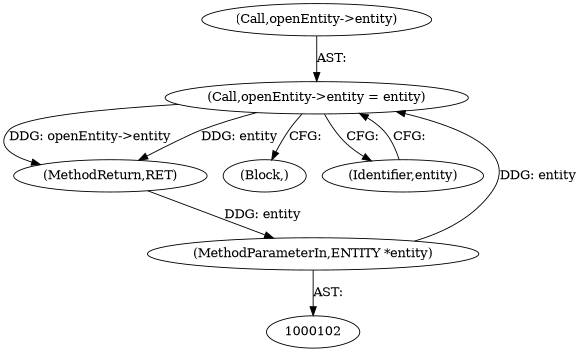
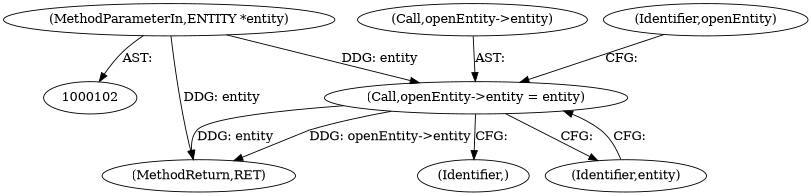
node "(Identifier,openEntity)": added
node "(Block,)": label "(Block,)" -> "(Identifier,)"
edge "(MethodReturn,RET)" -> "(MethodParameterIn,ENTITY *entity)": reversed
